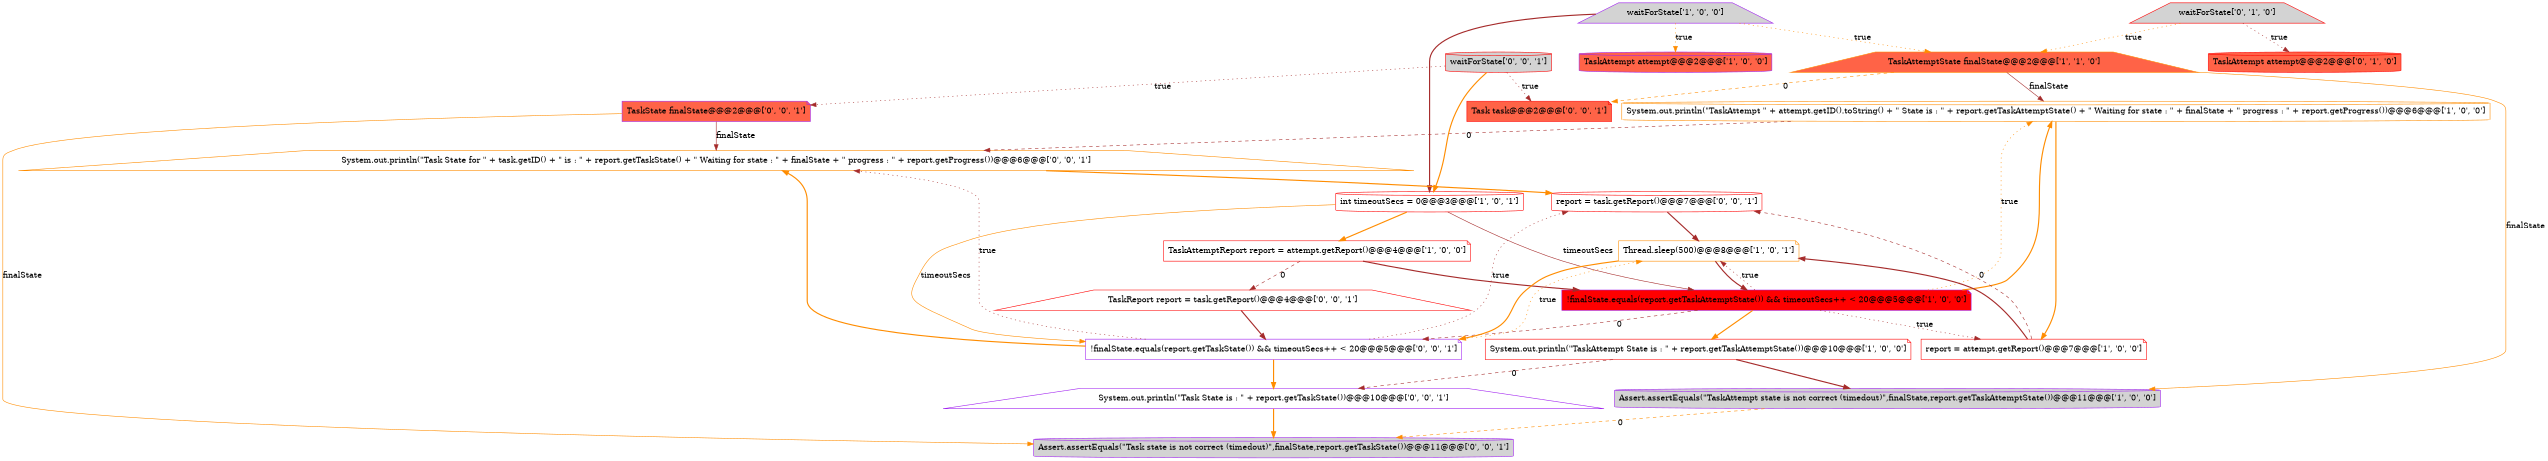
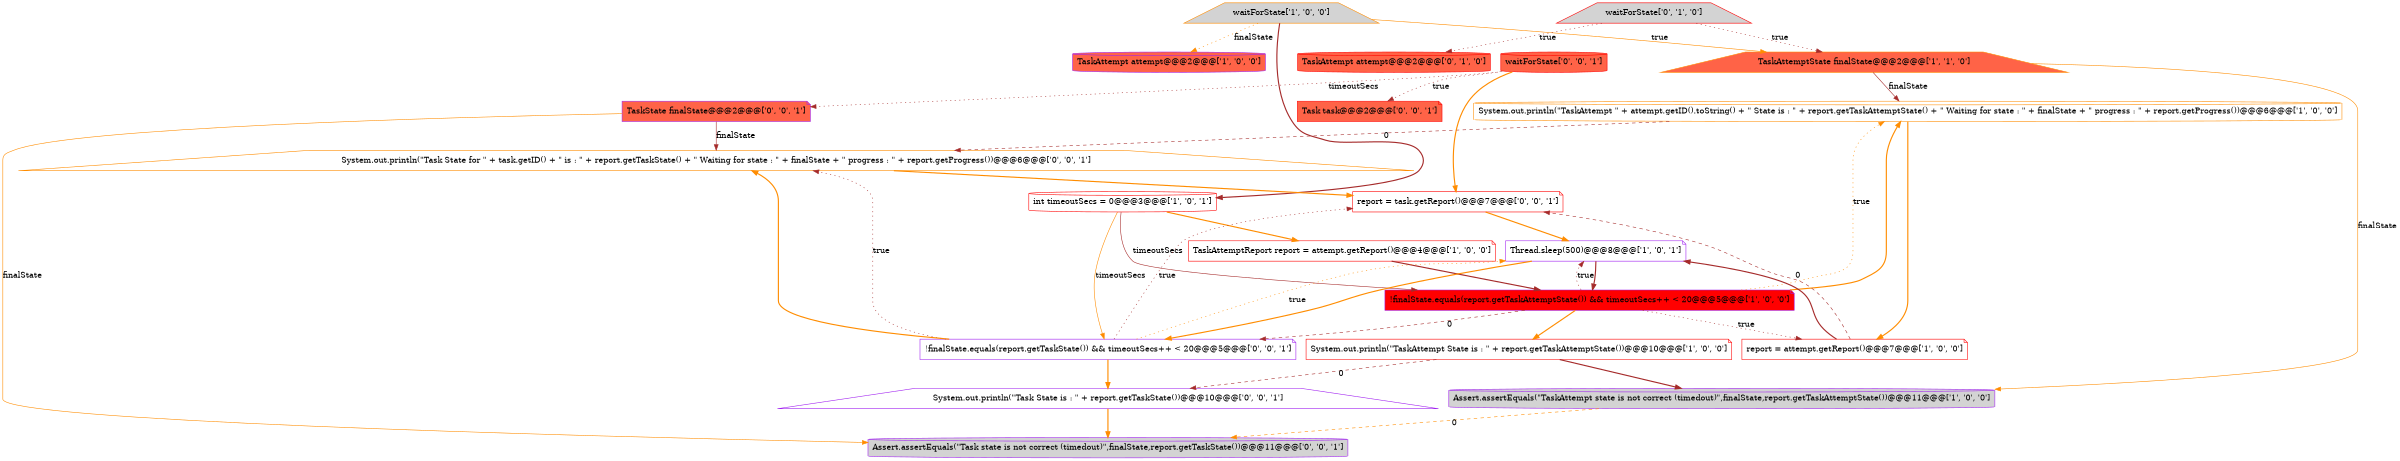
node "waitForState['1', '0', '0']": color purple -> darkorange
edge "waitForState['1', '0', '0']" -> "TaskAttemptState finalState@@@2@@@['1', '1', '0']": style dotted -> solid
edge "waitForState['0', '1', '0']" -> "TaskAttemptState finalState@@@2@@@['1', '1', '0']": color darkorange -> brown
edge "waitForState['1', '0', '0']" -> "TaskAttempt attempt@@@2@@@['1', '0', '0']": label "true" -> "finalState"
node "waitForState['0', '0', '1']": fillcolor lightgray -> tomato
edge "TaskAttemptState finalState@@@2@@@['1', '1', '0']" -> "Task task@@@2@@@['0', '0', '1']": removed, label "0"
edge "waitForState['0', '0', '1']" -> "TaskState finalState@@@2@@@['0', '0', '1']": label "true" -> "timeoutSecs"
edge "waitForState['0', '0', '1']" -> "int timeoutSecs = 0@@@3@@@['1', '0', '1']": now "waitForState['0', '0', '1']" -> "report = task.getReport()@@@7@@@['0', '0', '1']"
node "report = task.getReport()@@@7@@@['0', '0', '1']": shape cylinder -> note
edge "report = task.getReport()@@@7@@@['0', '0', '1']" -> "Thread.sleep(500)@@@8@@@['1', '0', '1']": color brown -> darkorange
node "Thread.sleep(500)@@@8@@@['1', '0', '1']": color darkorange -> purple
node "TaskReport report = task.getReport()@@@4@@@['0', '0', '1']": removed
